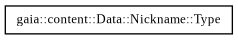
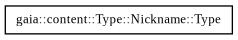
node "gaia::content::Data::Nickname::Type": label "gaia::content::Data::Nickname::Type" -> "gaia::content::Type::Nickname::Type"
